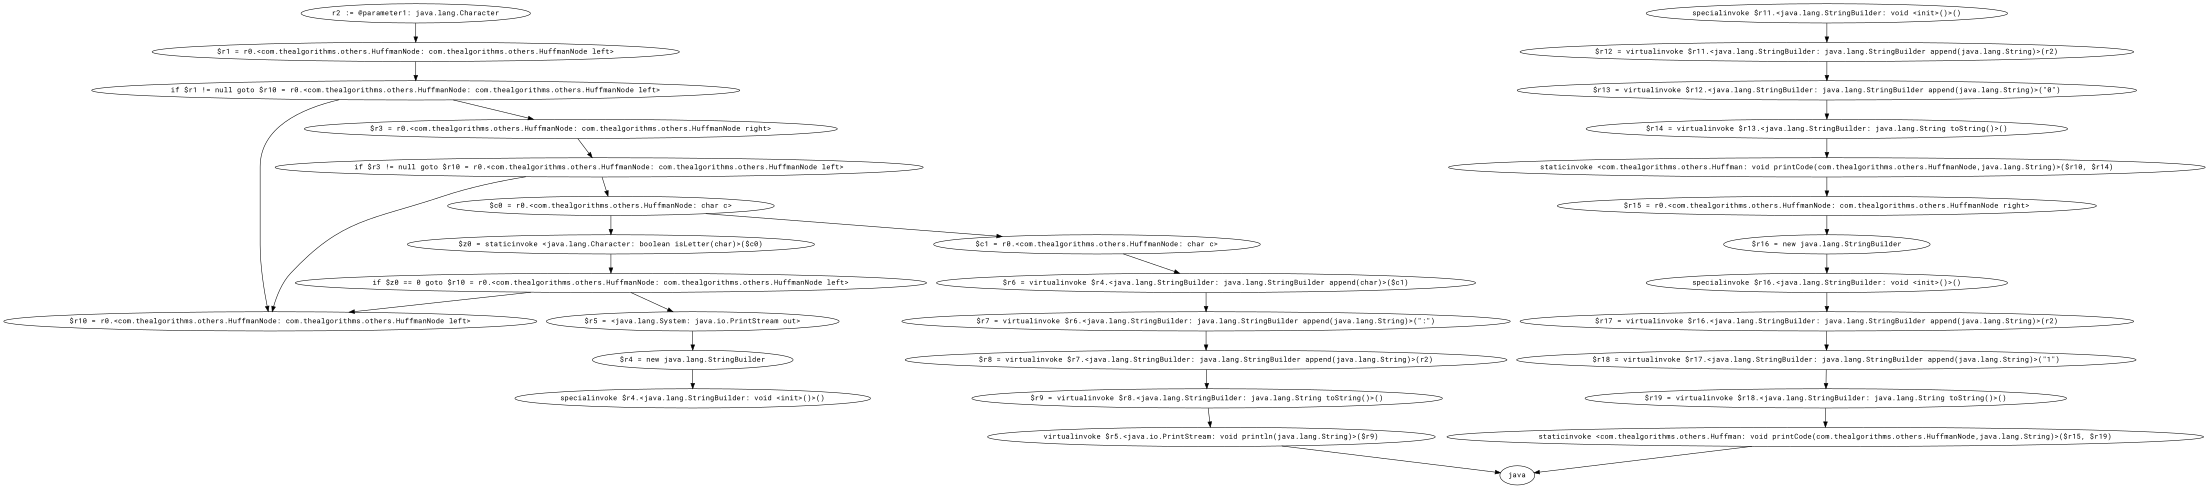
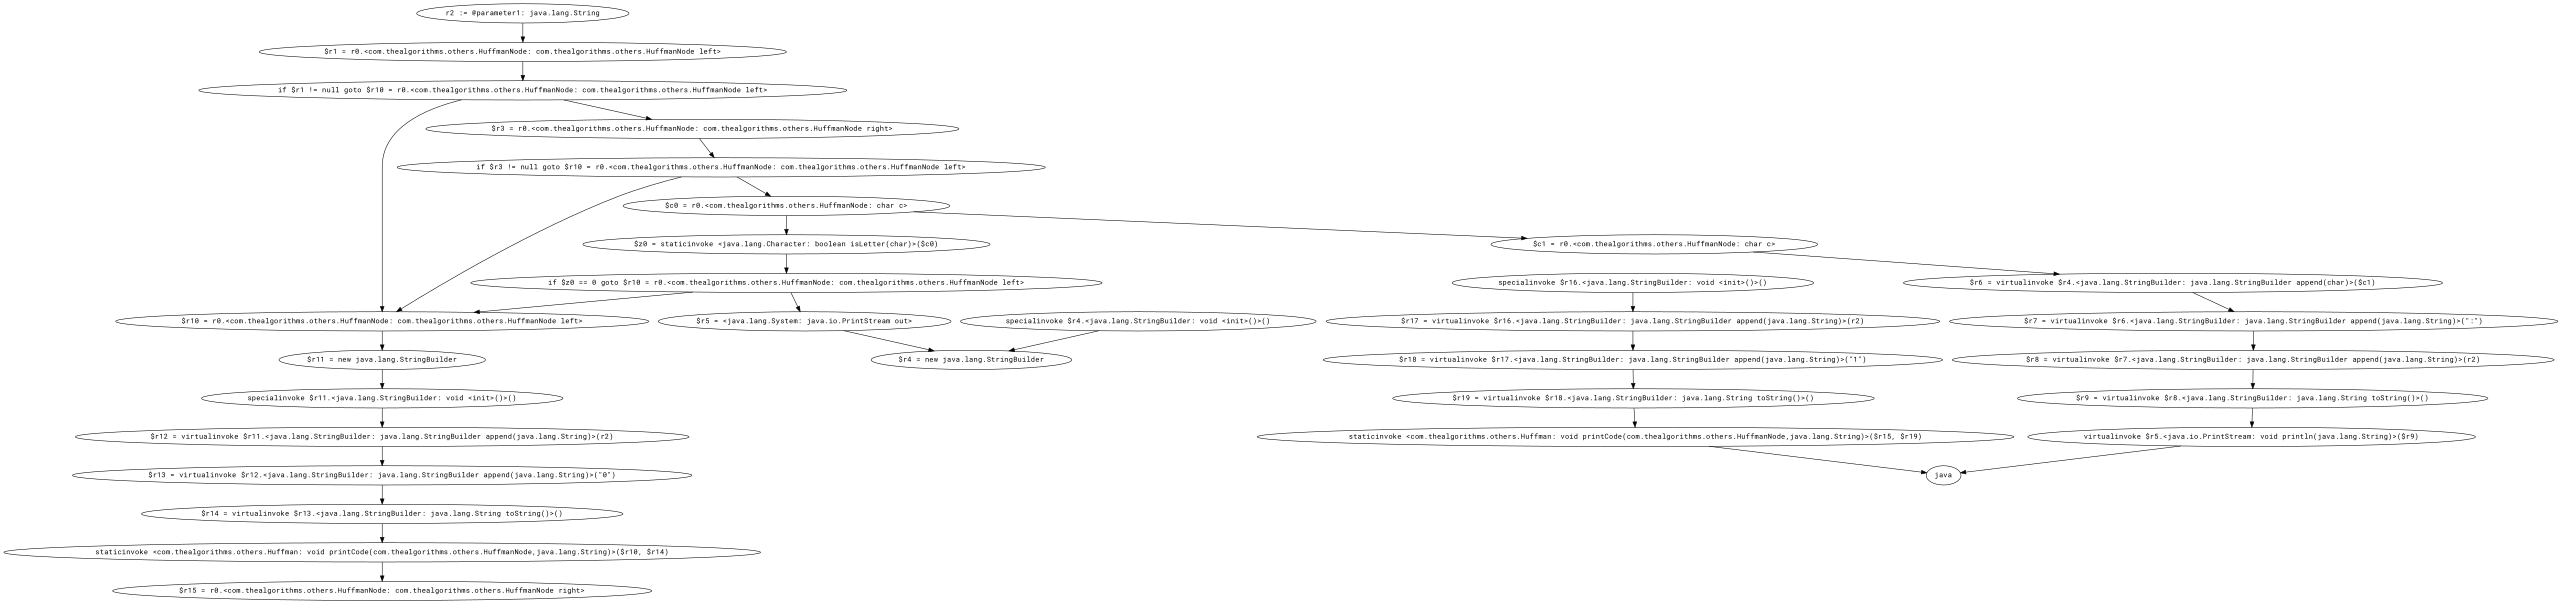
node "r2 := @parameter1: java.lang.Character": label "r2 := @parameter1: java.lang.Character" -> "r2 := @parameter1: java.lang.String"
node "$r16 = new java.lang.StringBuilder": removed
node "$r11 = new java.lang.StringBuilder": added
edge "$r4 = new java.lang.StringBuilder" -> "specialinvoke $r4.<java.lang.StringBuilder: void <init>()>()": reversed
